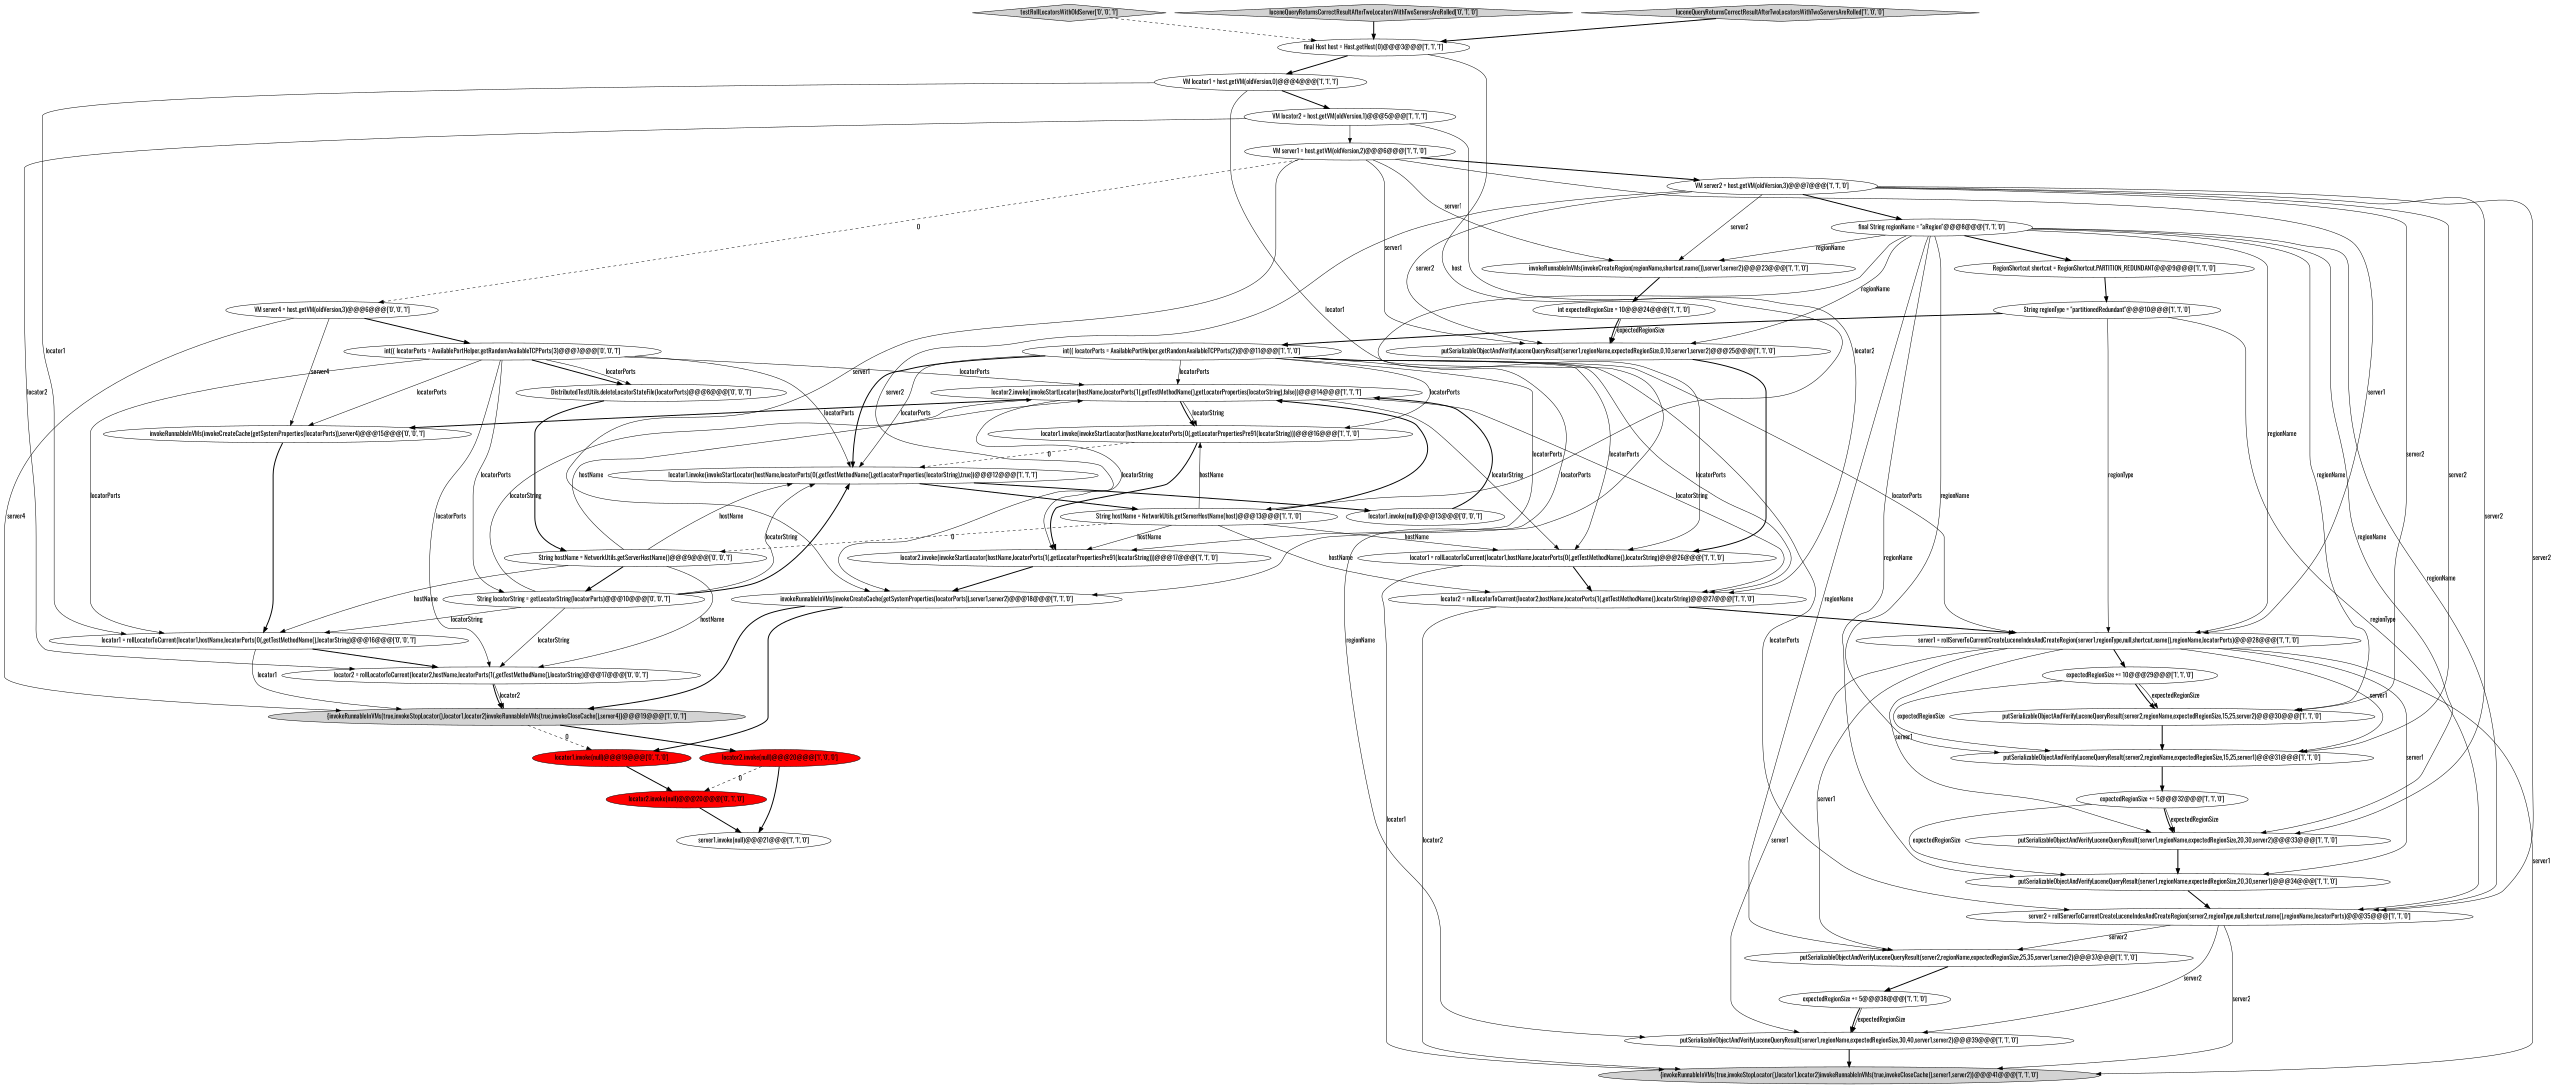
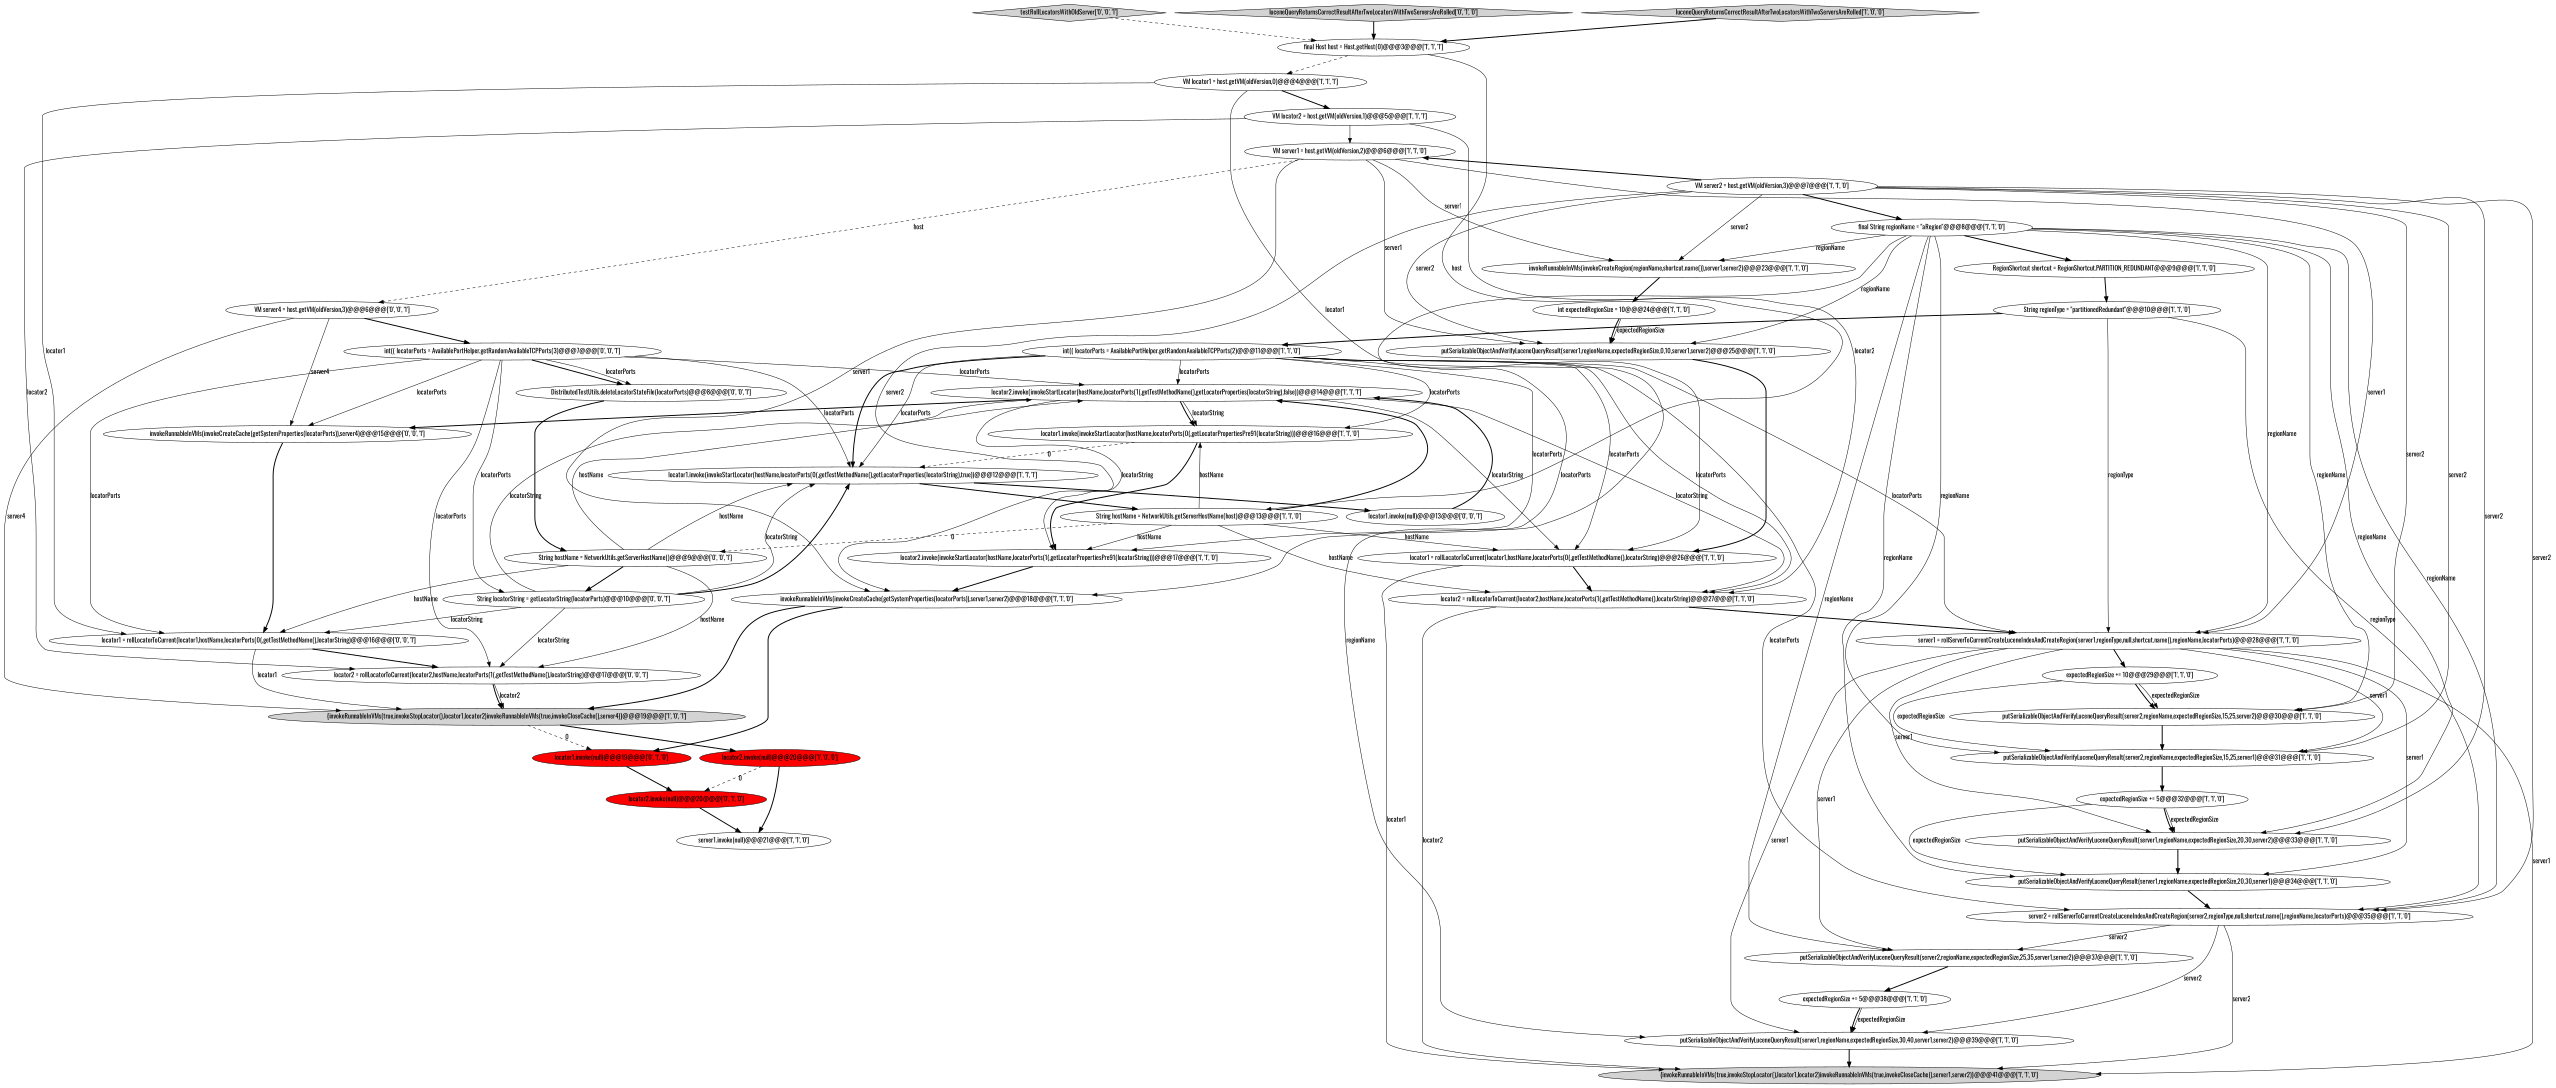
edge "final Host host = Host.getHost(0)@@@3@@@['1', '1', '1']" -> "VM locator1 = host.getVM(oldVersion,0)@@@4@@@['1', '1', '1']": style bold -> dashed
edge "VM server1 = host.getVM(oldVersion,2)@@@6@@@['1', '1', '0']" -> "VM server2 = host.getVM(oldVersion,3)@@@7@@@['1', '1', '0']": reversed
edge "VM server1 = host.getVM(oldVersion,2)@@@6@@@['1', '1', '0']" -> "VM server4 = host.getVM(oldVersion,3)@@@6@@@['0', '0', '1']": label "0" -> "host"
